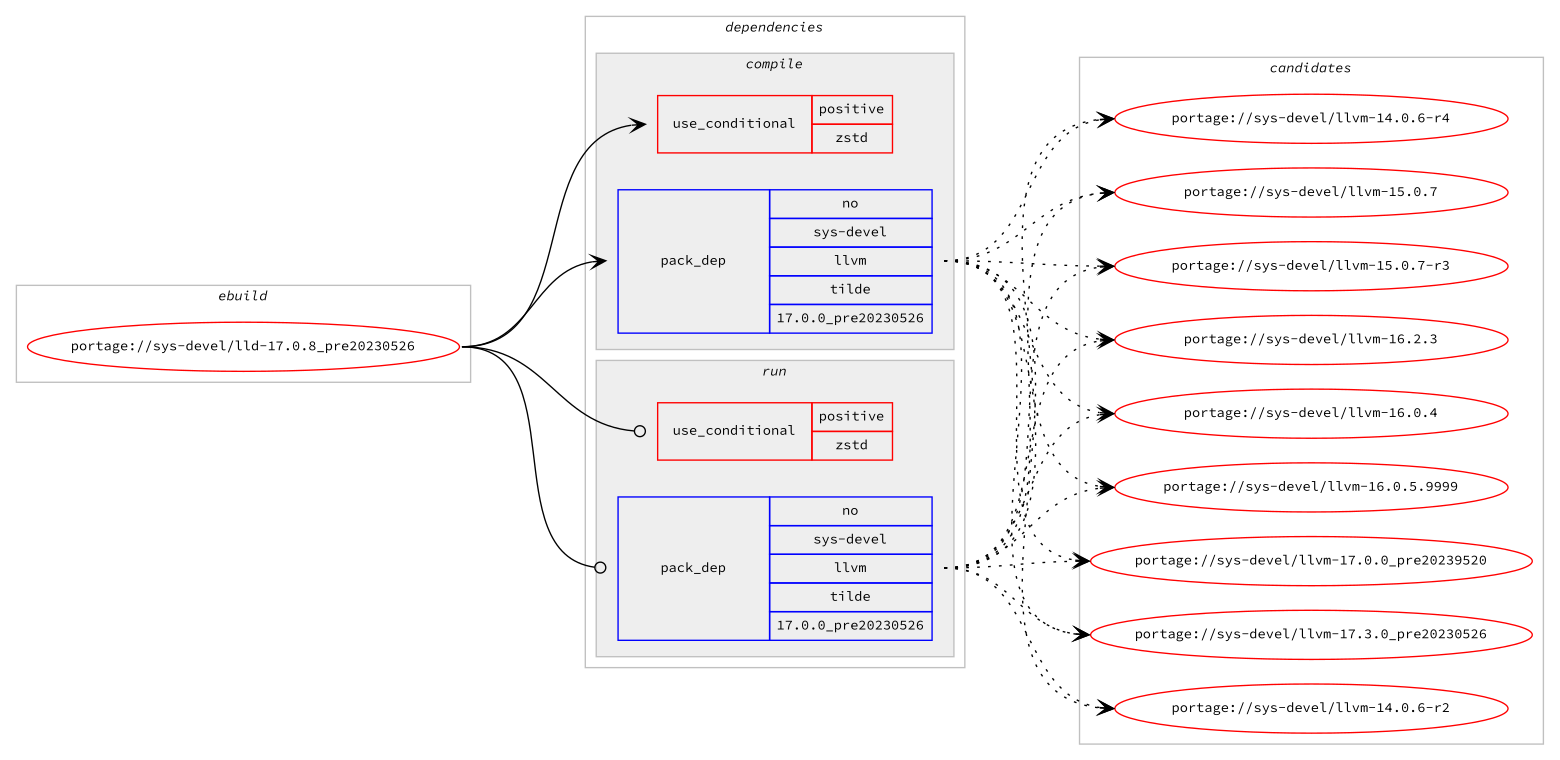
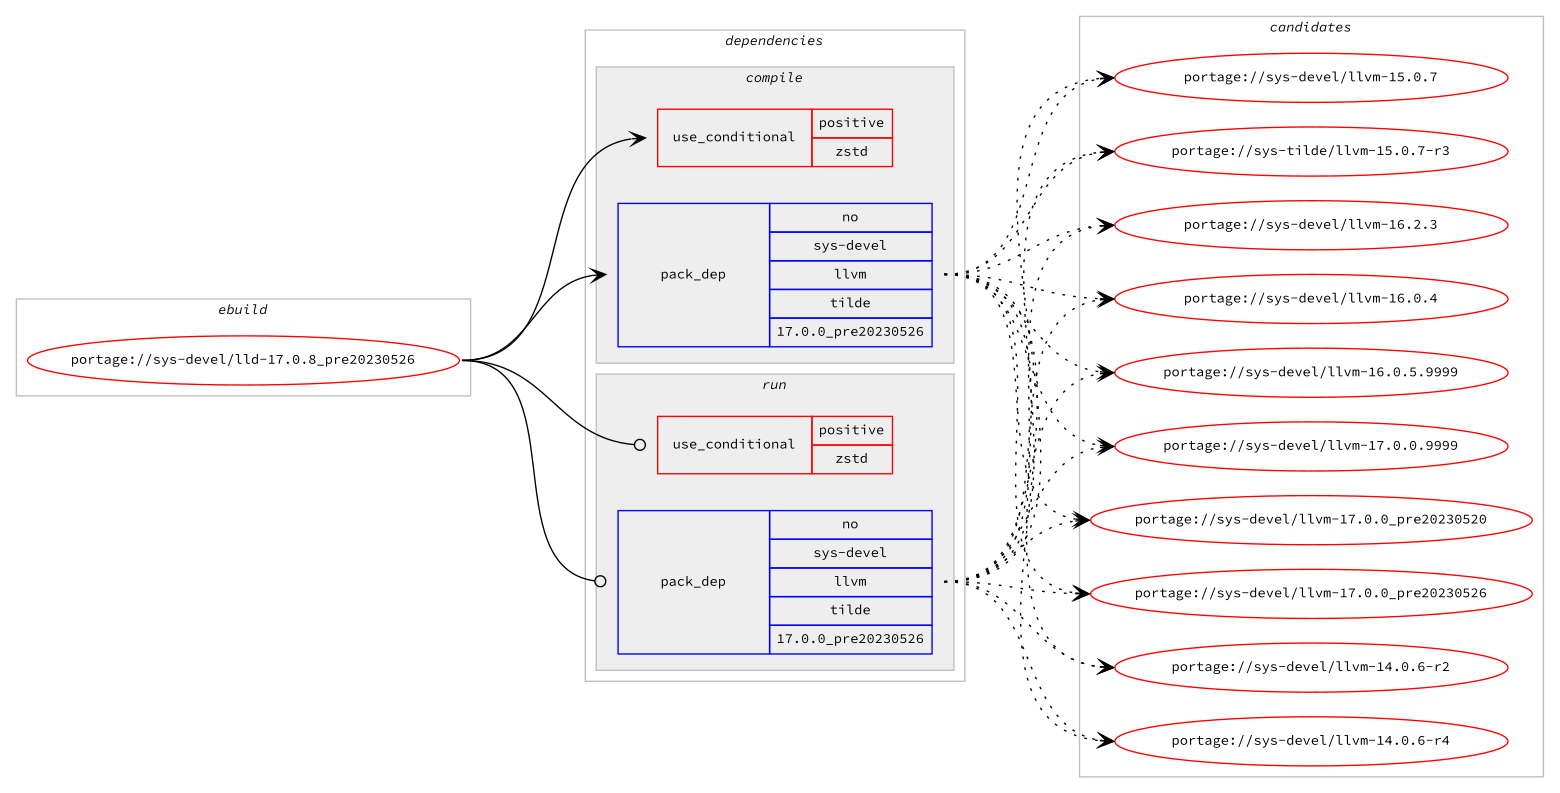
node "portage://sys-devel/llvm-15.0.7-r3": label "portage://sys-devel/llvm-15.0.7-r3" -> "portage://sys-tilde/llvm-15.0.7-r3"
node "portage://sys-devel/llvm-17.0.0.9999": added
node "portage://sys-devel/llvm-17.0.0_pre20239520": label "portage://sys-devel/llvm-17.0.0_pre20239520" -> "portage://sys-devel/llvm-17.0.0_pre20230520"
node "portage://sys-devel/llvm-17.3.0_pre20230526": label "portage://sys-devel/llvm-17.3.0_pre20230526" -> "portage://sys-devel/llvm-17.0.0_pre20230526"
